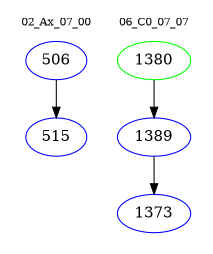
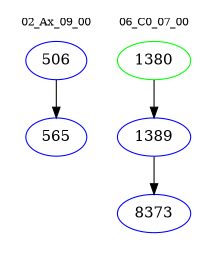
cluster "02_Ax_07_00": label "02_Ax_07_00" -> "02_Ax_09_00"
cluster "06_C0_07_07": label "06_C0_07_07" -> "06_C0_07_00"
node "515": label "515" -> "565"
node "1373": label "1373" -> "8373"
